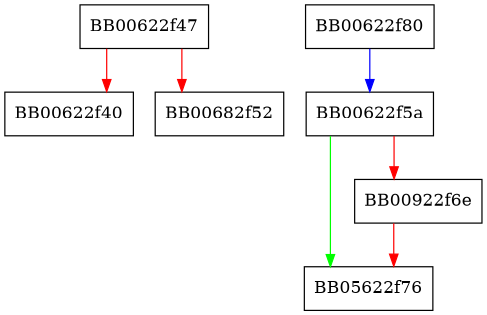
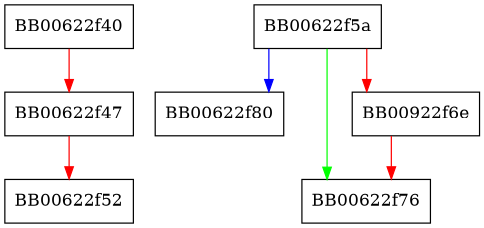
edge "BB00622f47" -> "BB00622f40": reversed
edge "BB00622f80" -> "BB00622f5a": reversed
node "BB00682f52": label "BB00682f52" -> "BB00622f52"
node "BB05622f76": label "BB05622f76" -> "BB00622f76"
